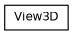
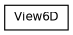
node "View3D": label "View3D" -> "View6D"
